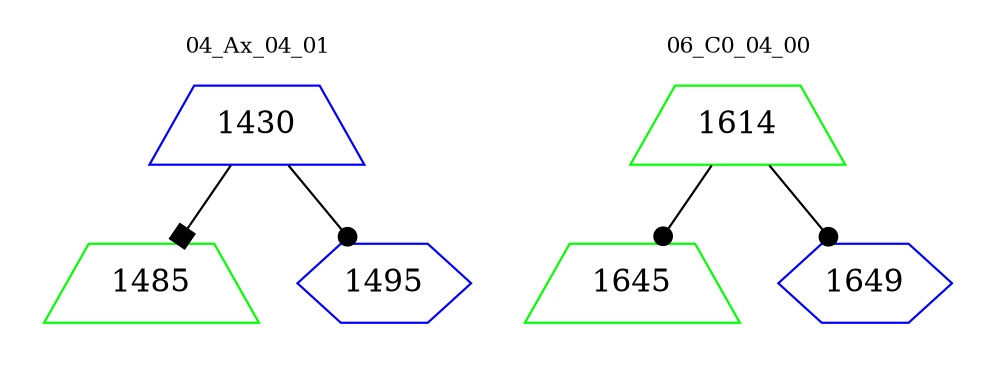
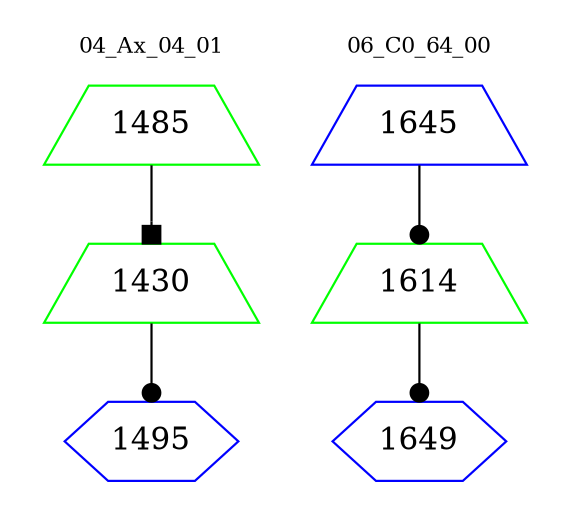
cluster "06_C0_04_00": label "06_C0_04_00" -> "06_C0_64_00"
node "1430": color blue -> green
edge "1430" -> "1485": reversed
edge "1614" -> "1645": reversed
node "1645": color green -> blue
